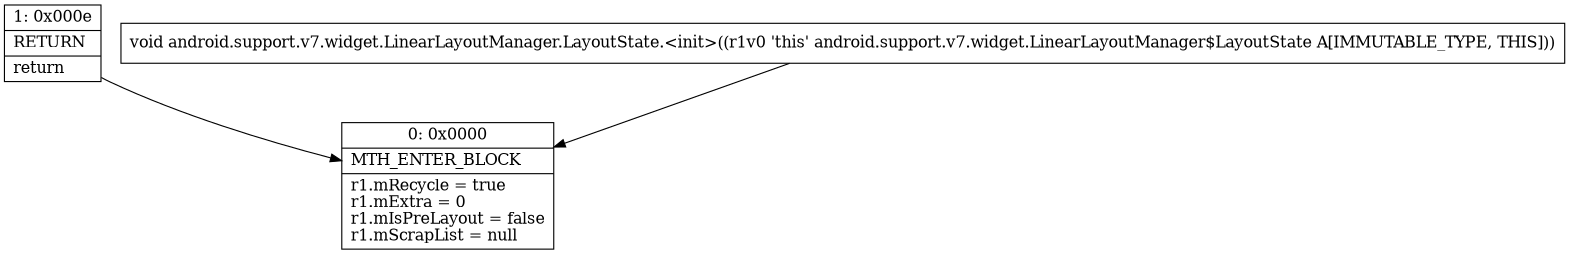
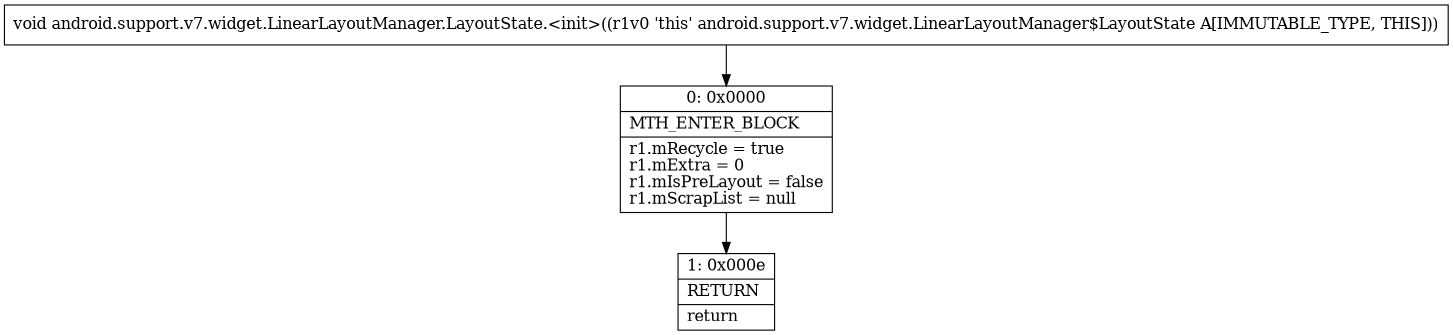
edge "1: 0x000e" -> "0: 0x0000": reversed
